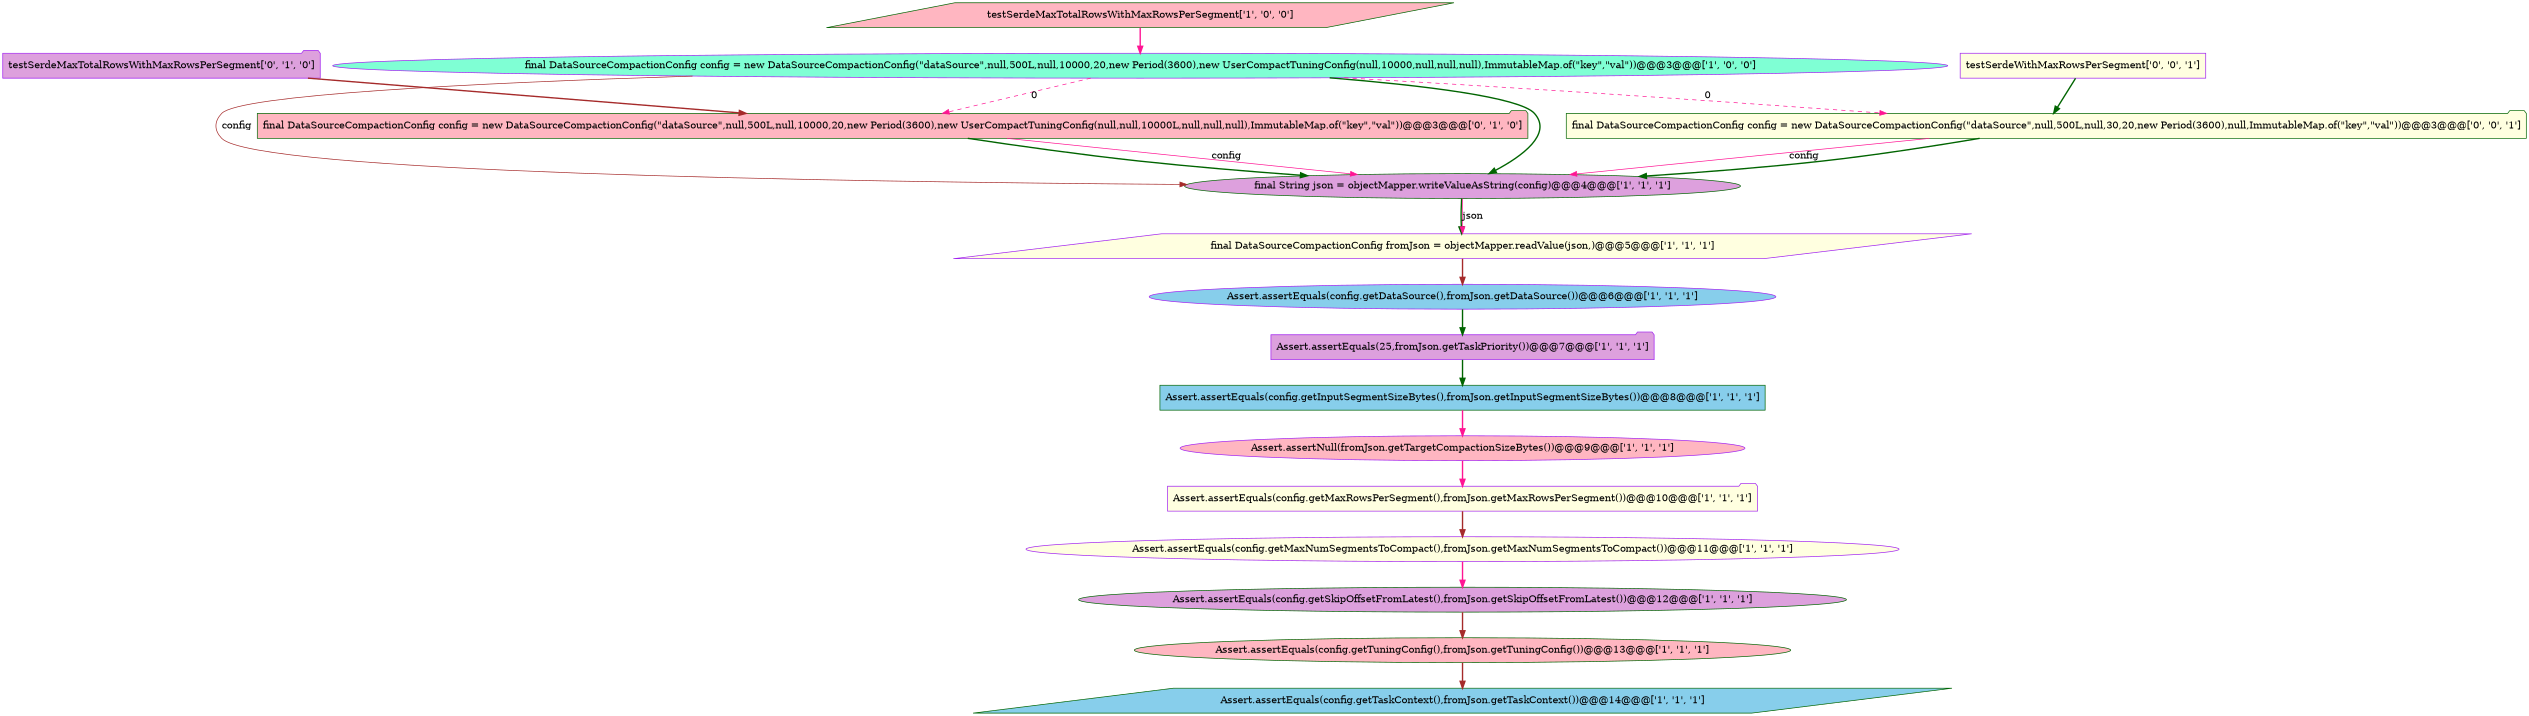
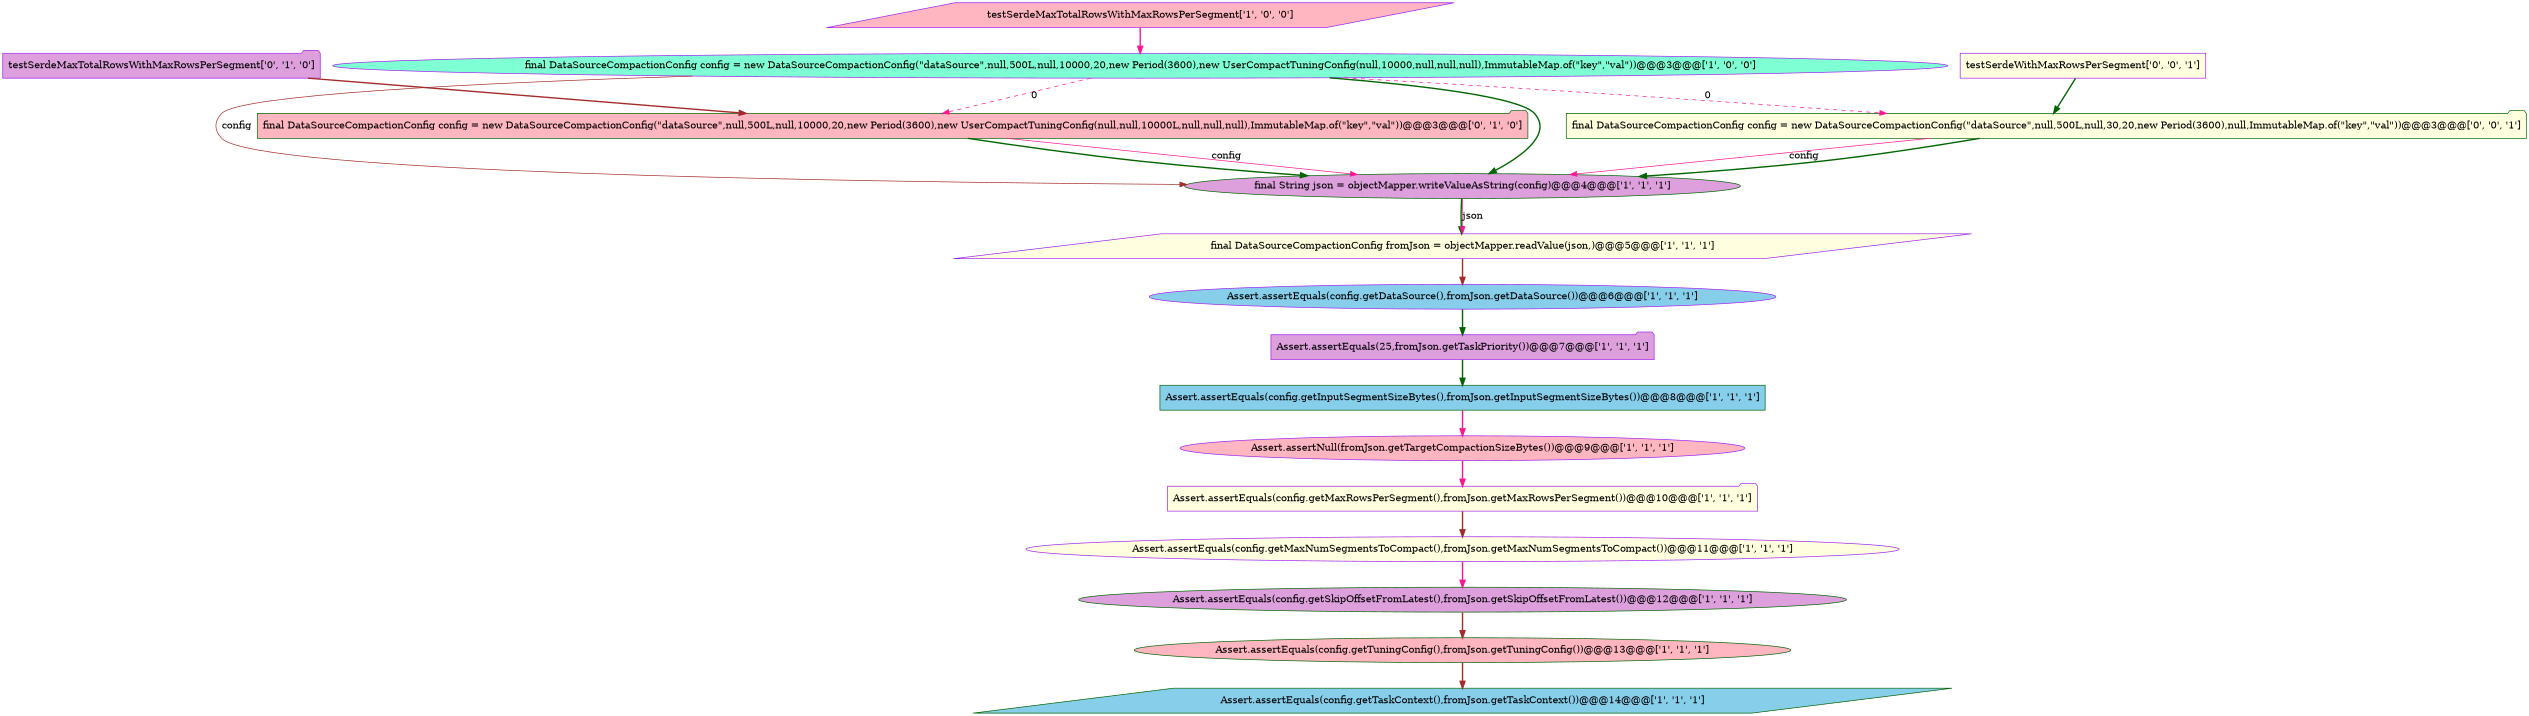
node "testSerdeMaxTotalRowsWithMaxRowsPerSegment['1', '0', '0']": color darkgreen -> purple
